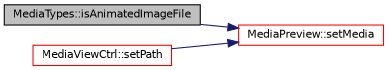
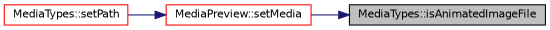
edge "MediaTypes::isAnimatedImageFile" -> "MediaPreview::setMedia": reversed
node "MediaViewCtrl::setPath": label "MediaViewCtrl::setPath" -> "MediaTypes::setPath"
